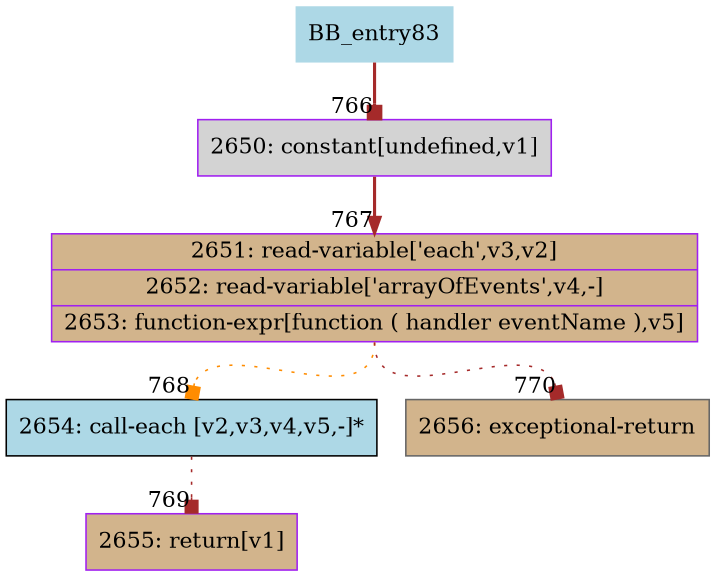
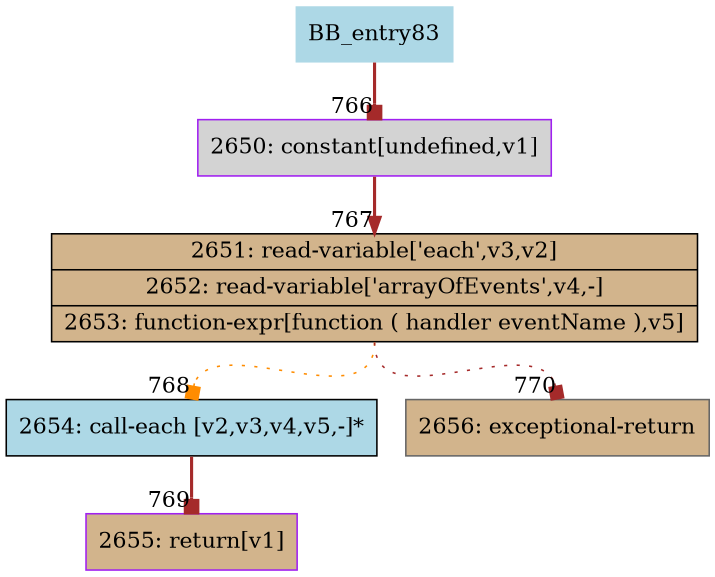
node "2651: read-variable['each',v3,v2]": color purple -> black
edge "2654: call-each [v2,v3,v4,v5,-]*" -> "2655: return[v1]": style dotted -> bold
